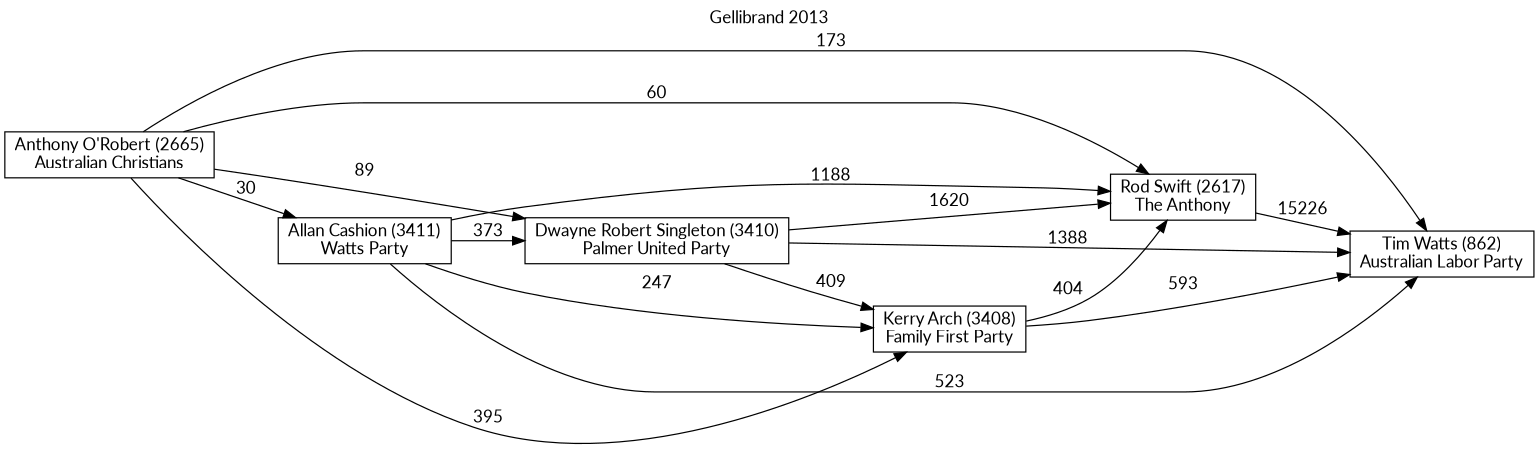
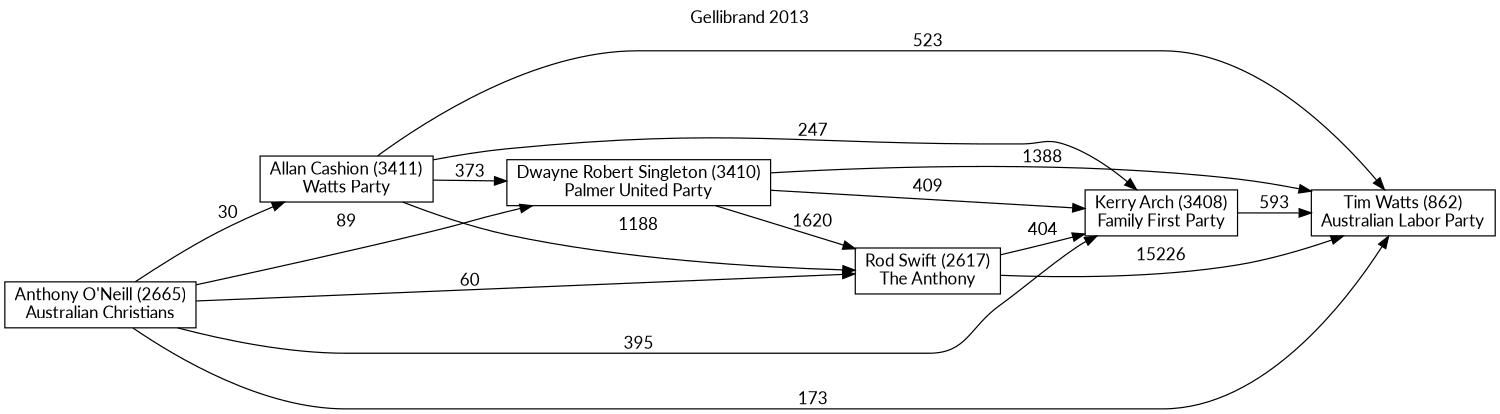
node "Anthony O'Robert (2665) Australian Christians": label "Anthony O'Robert (2665) Australian Christians" -> "Anthony O'Neill (2665) Australian Christians"
edge "Kerry Arch (3408) Family First Party" -> "Rod Swift (2617) The Anthony": reversed
